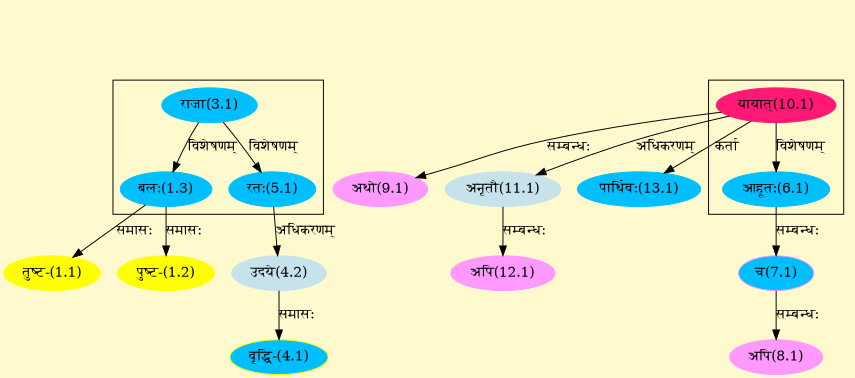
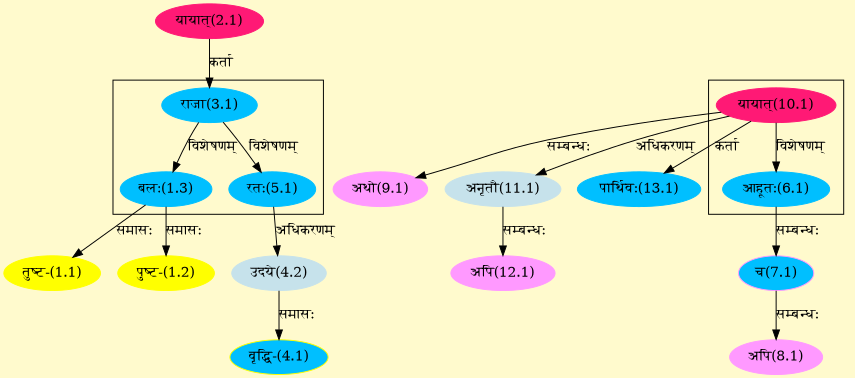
node "यायात्(2.1)": added
